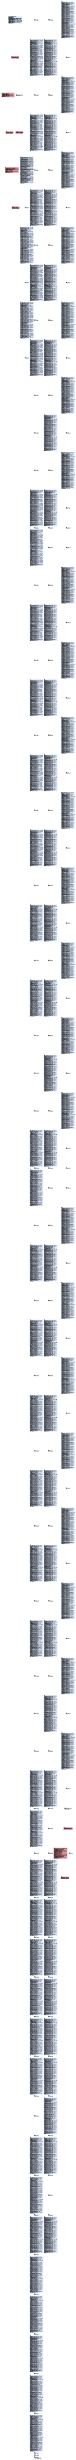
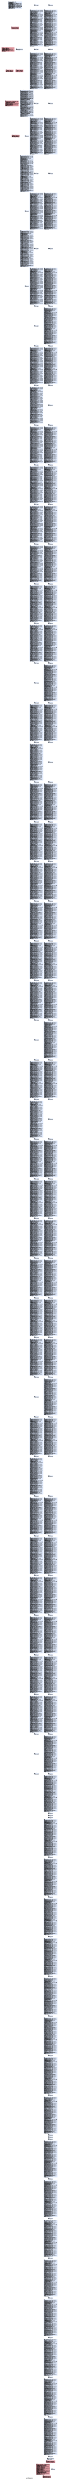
node "%4918:": added
